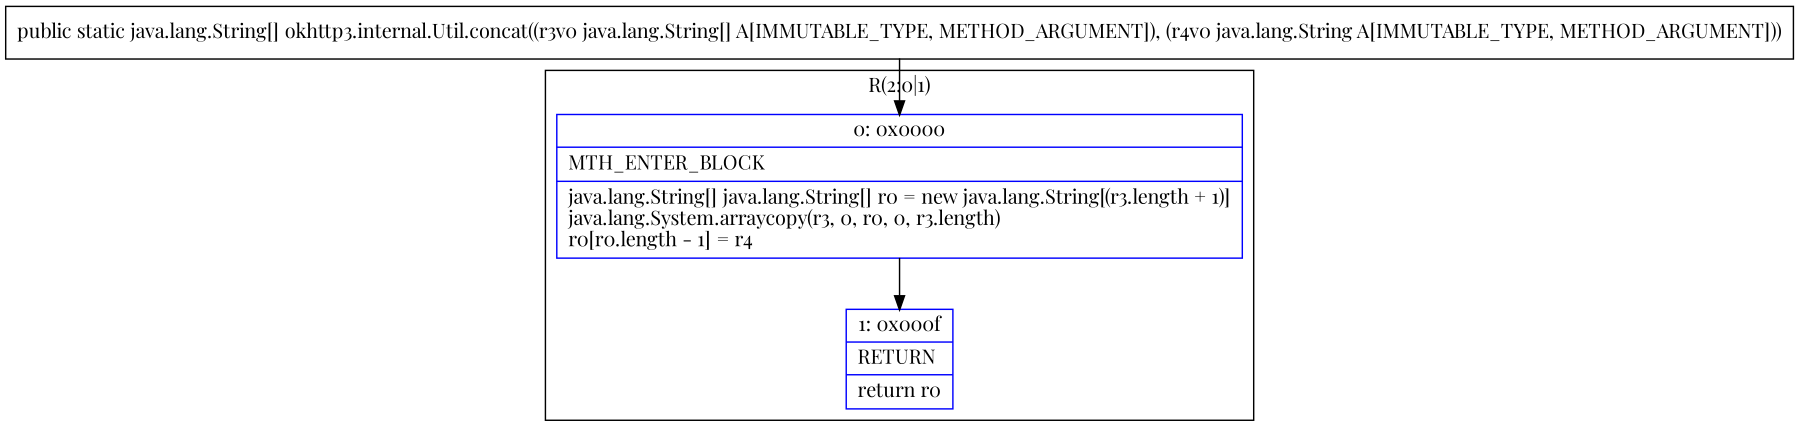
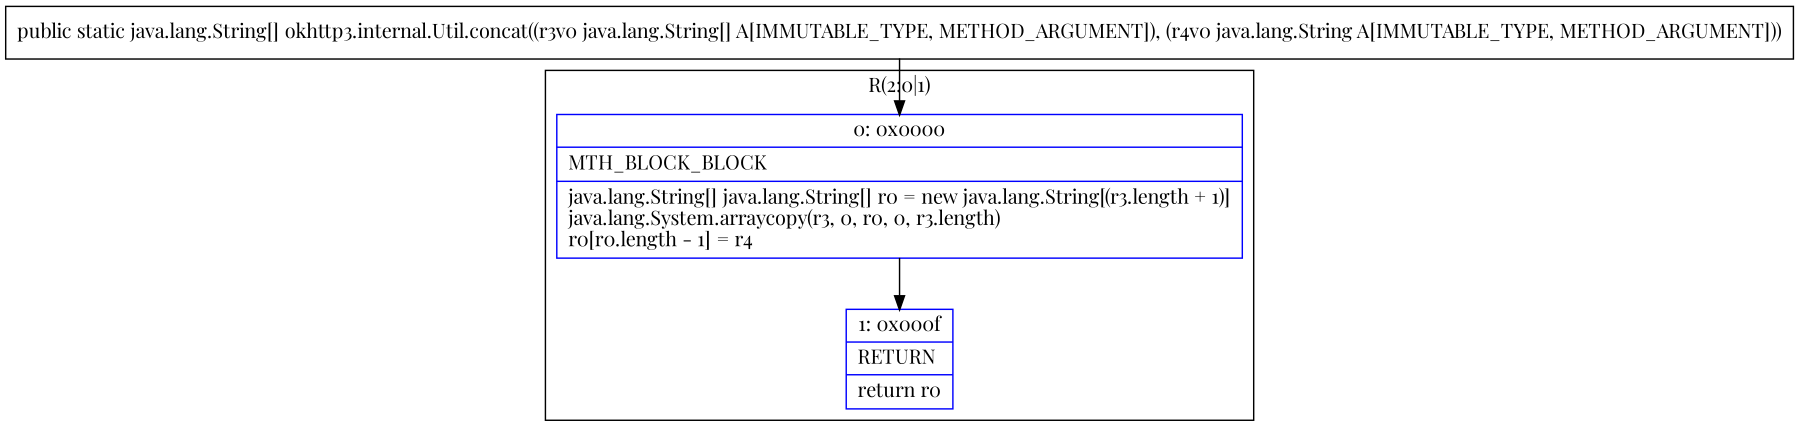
node "0: 0x0000": text "MTH_ENTER_BLOCK" -> "MTH_BLOCK_BLOCK"
